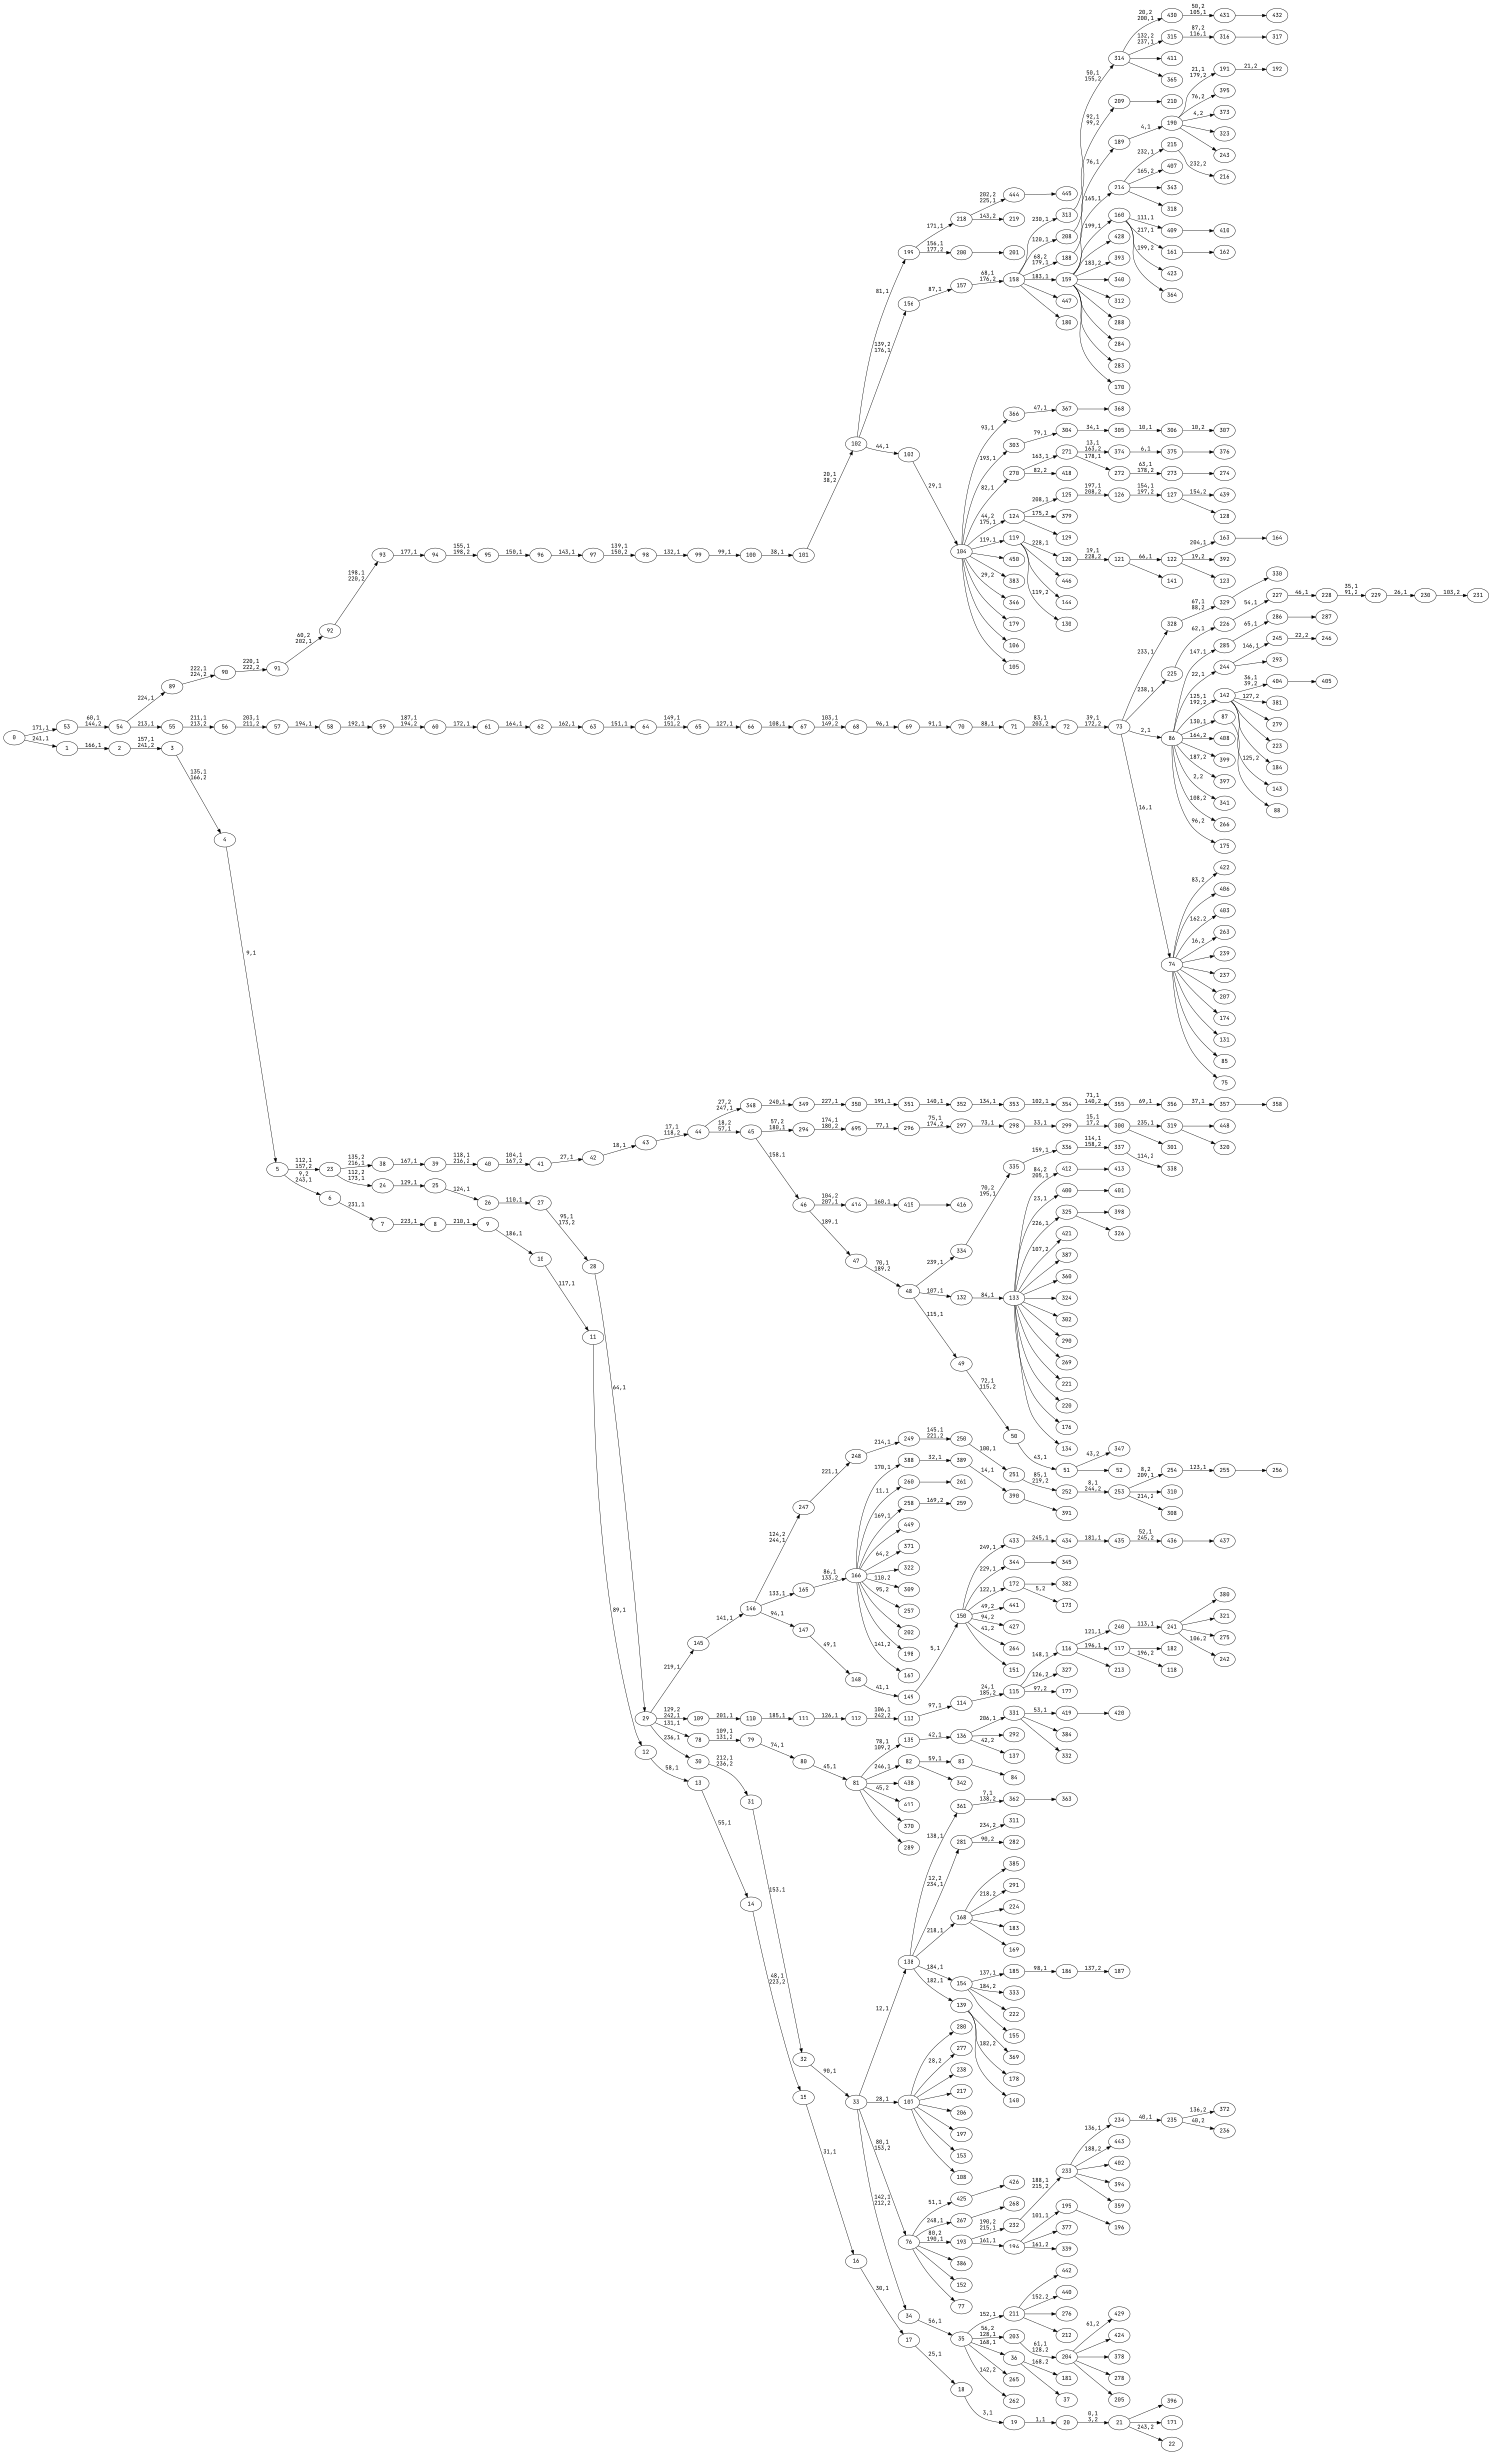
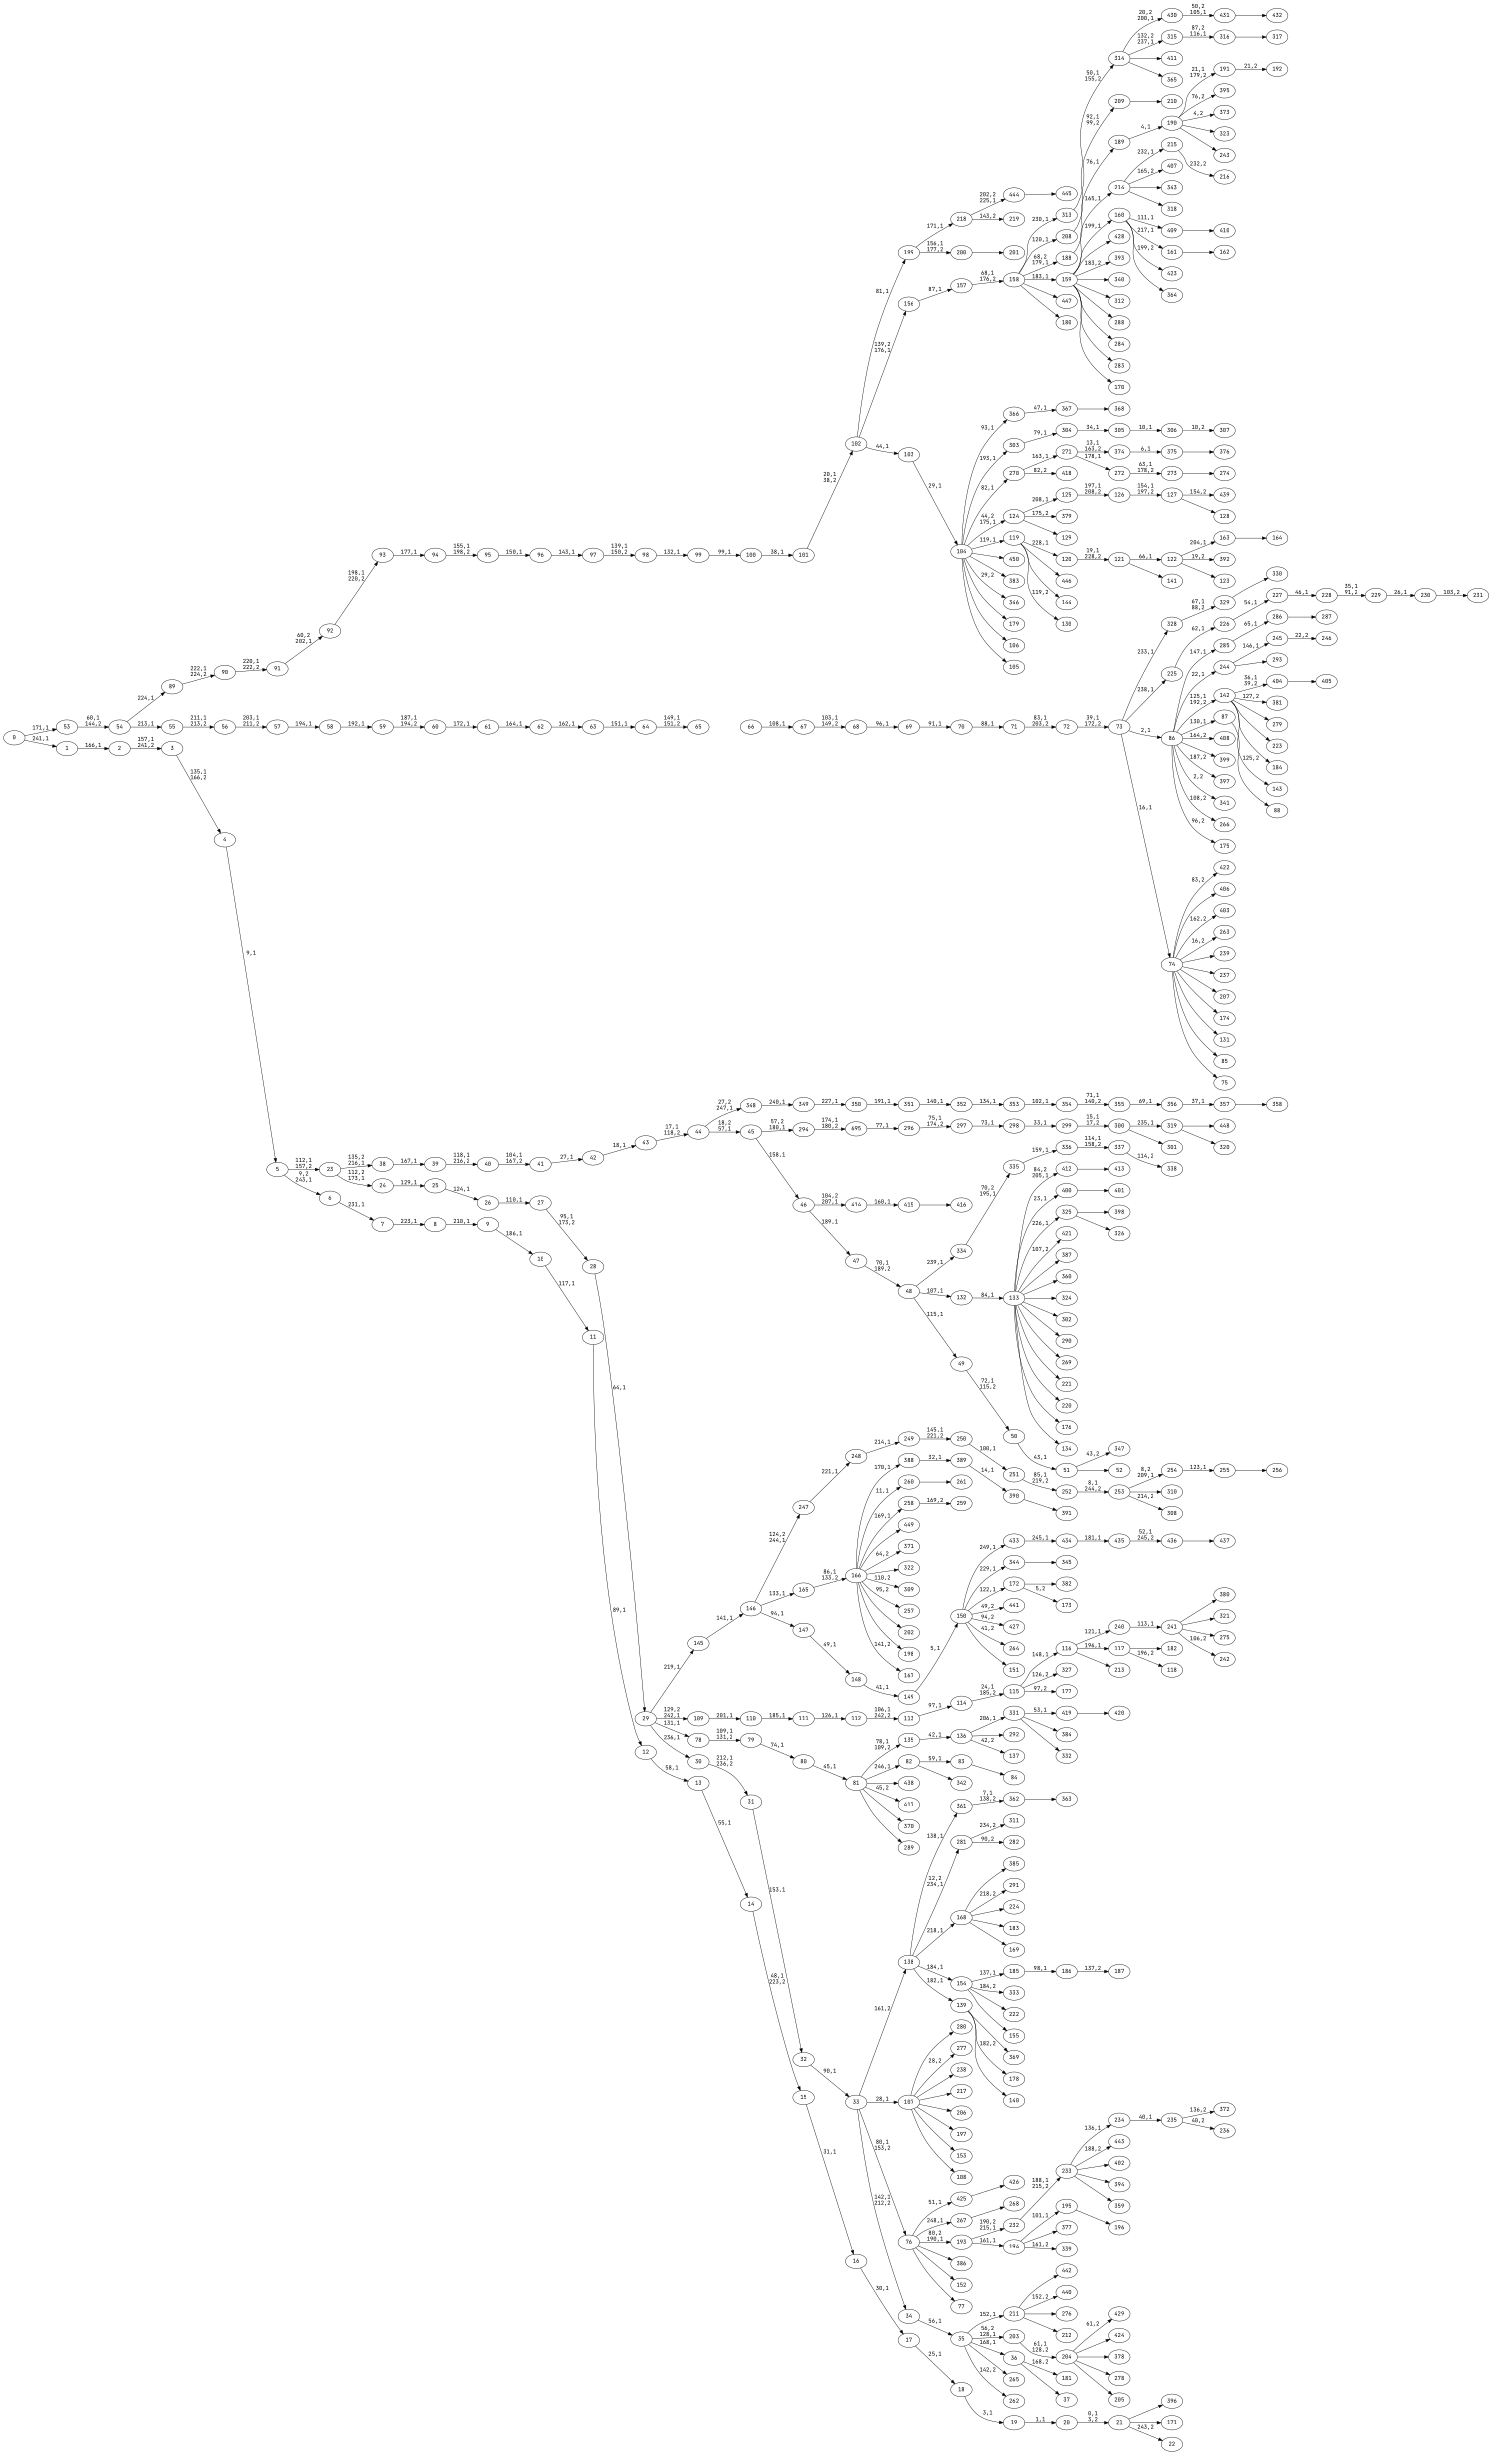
edge "65" -> "66": removed, label "127,1"
edge "33" -> "138": label "12,1" -> "161,2"
